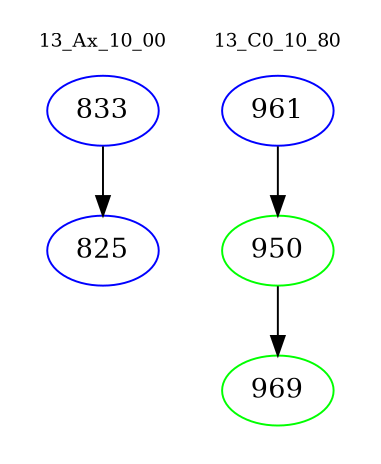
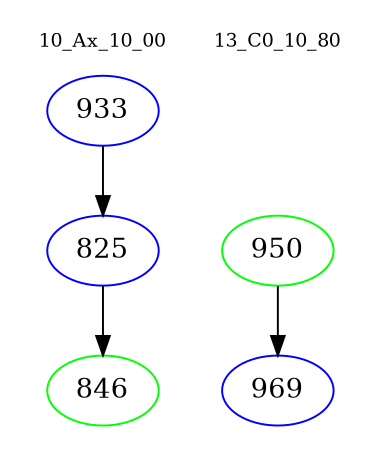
cluster "13_Ax_10_00": label "13_Ax_10_00" -> "10_Ax_10_00"
node "833": label "833" -> "933"
node "961": removed
node "846": added
node "969": color green -> blue
